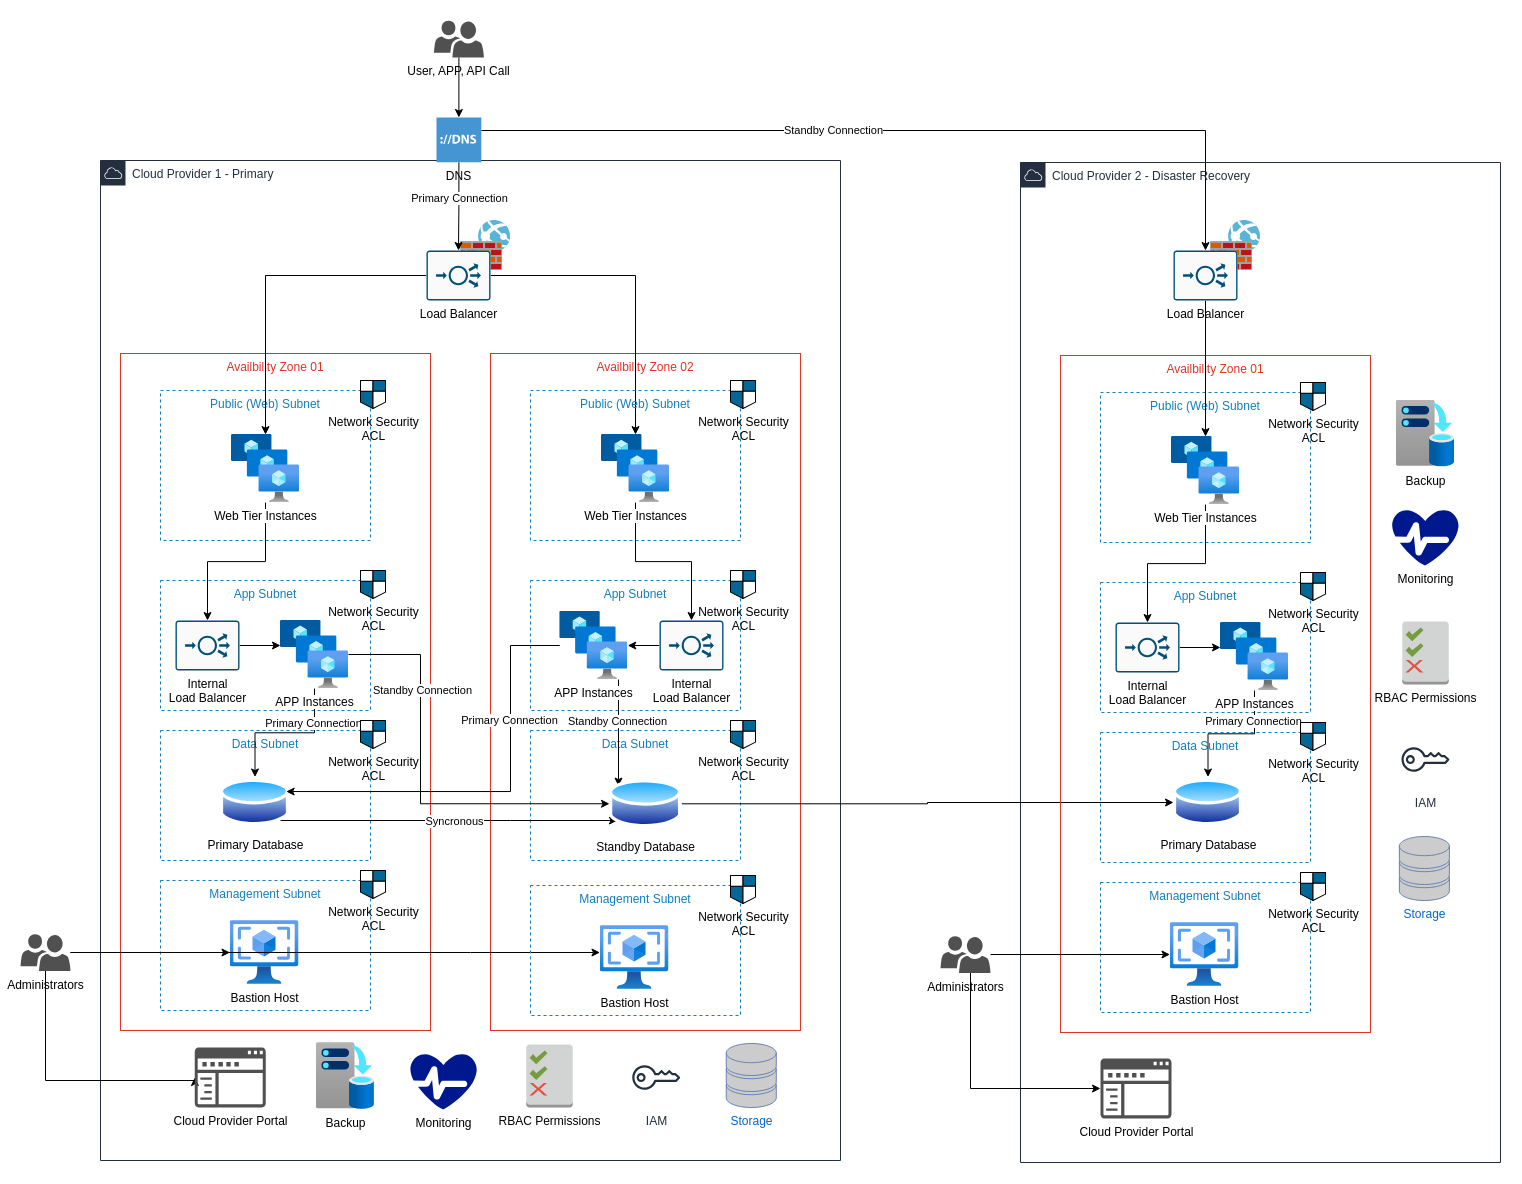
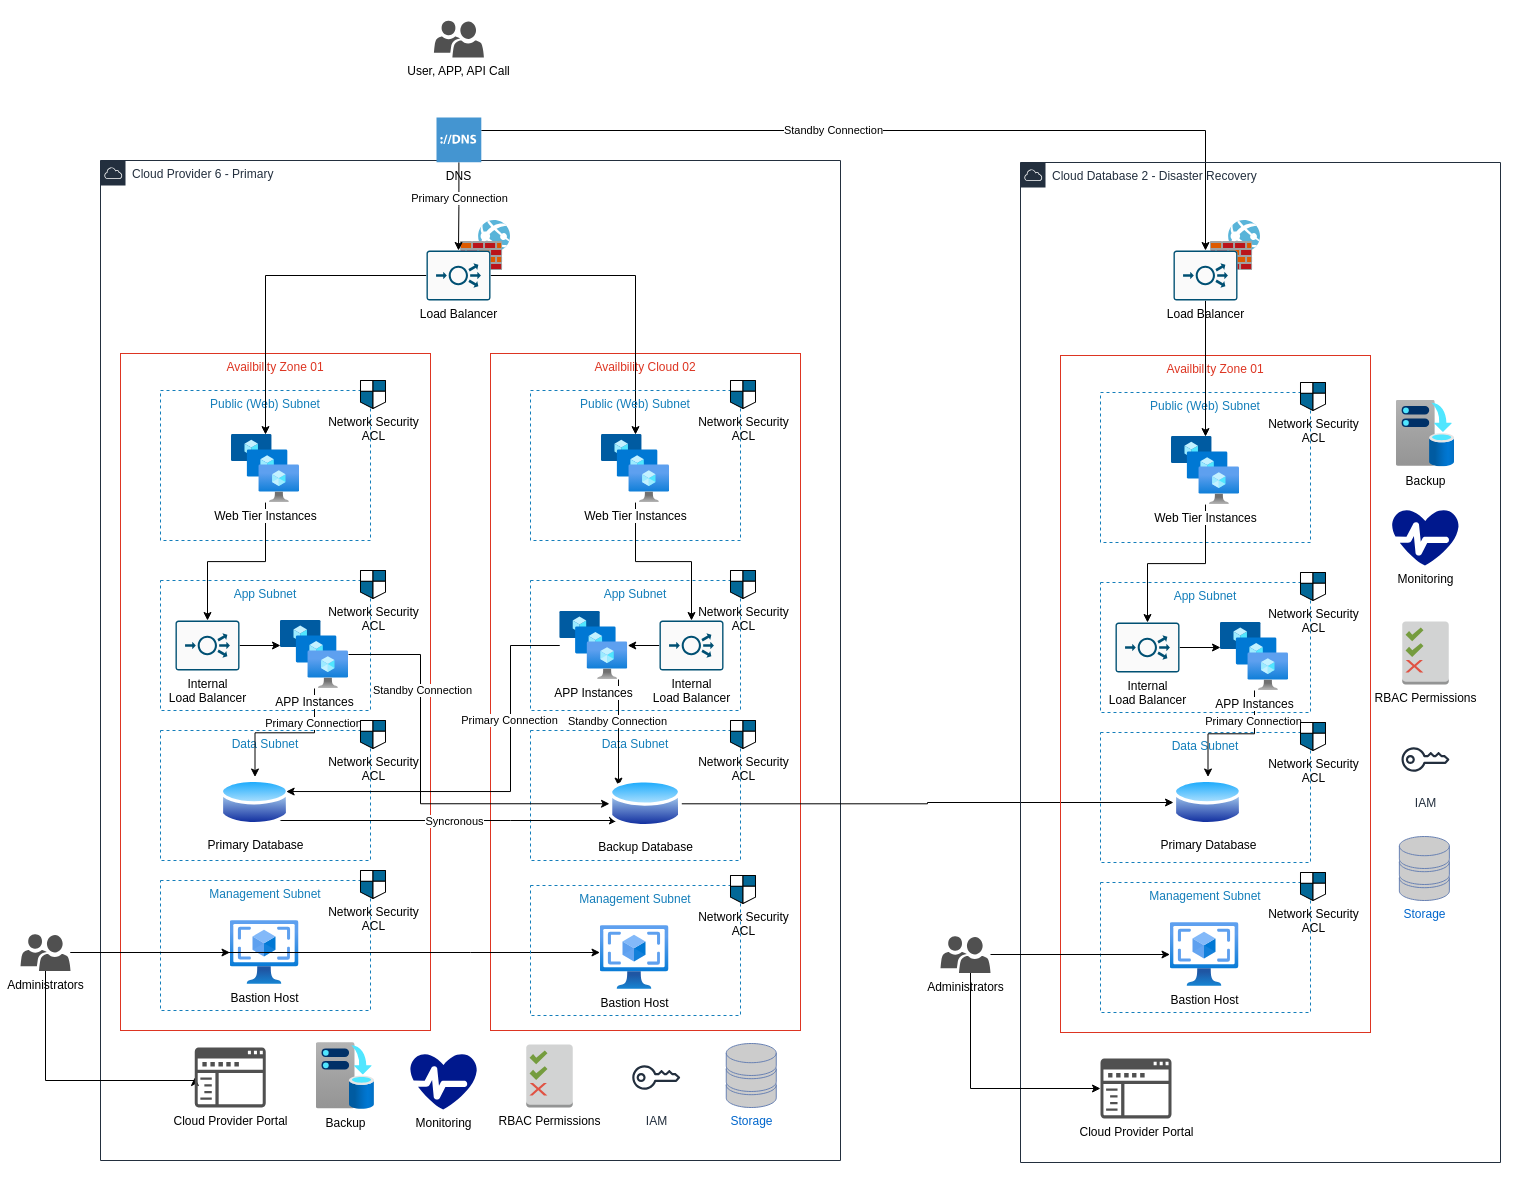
edge "User, APP, API Call" -> "DNS": removed
node "Cloud Provider 1 - Primary": label "Cloud Provider 1 - Primary" -> "Cloud Provider 6 - Primary"
node "Cloud Provider 2 - Disaster Recovery": label "Cloud Provider 2 - Disaster Recovery" -> "Cloud Database 2 - Disaster Recovery"
node "Availbility Zone 02": label "Availbility Zone 02" -> "Availbility Cloud 02"
node "Standby Database": label "Standby Database" -> "Backup Database"
